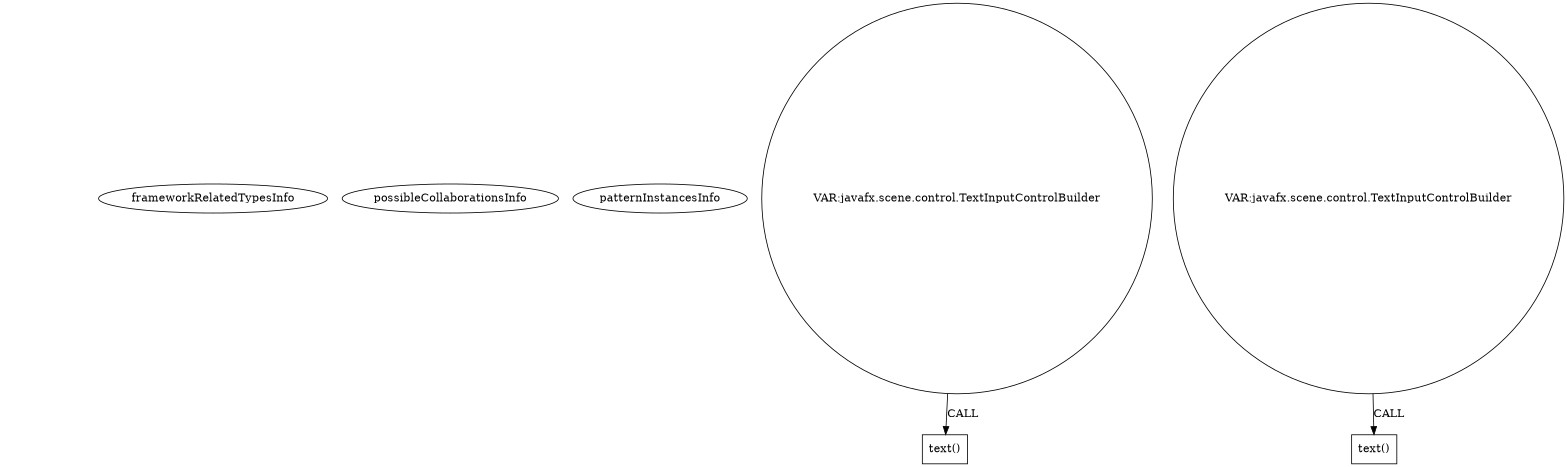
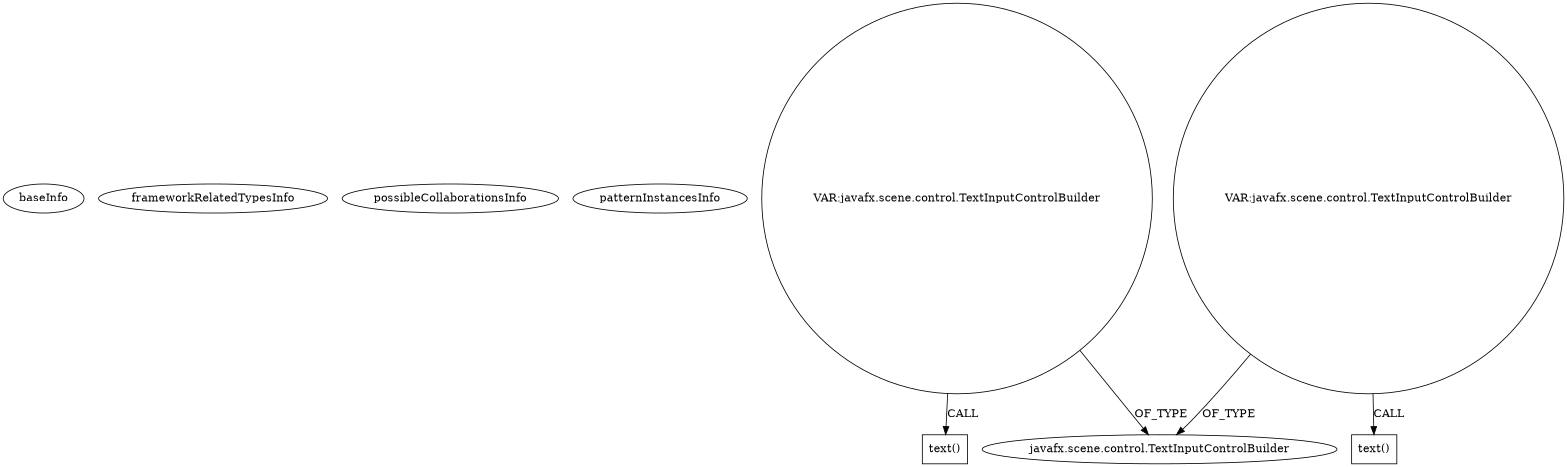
node "baseInfo": added
node "javafx.scene.control.TextInputControlBuilder": added
